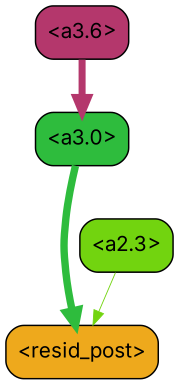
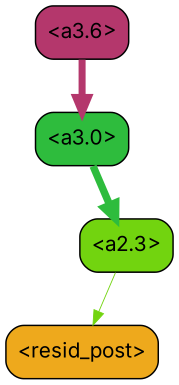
edge "<a3.0>" -> "<resid_post>": now "<a3.0>" -> "<a2.3>"
